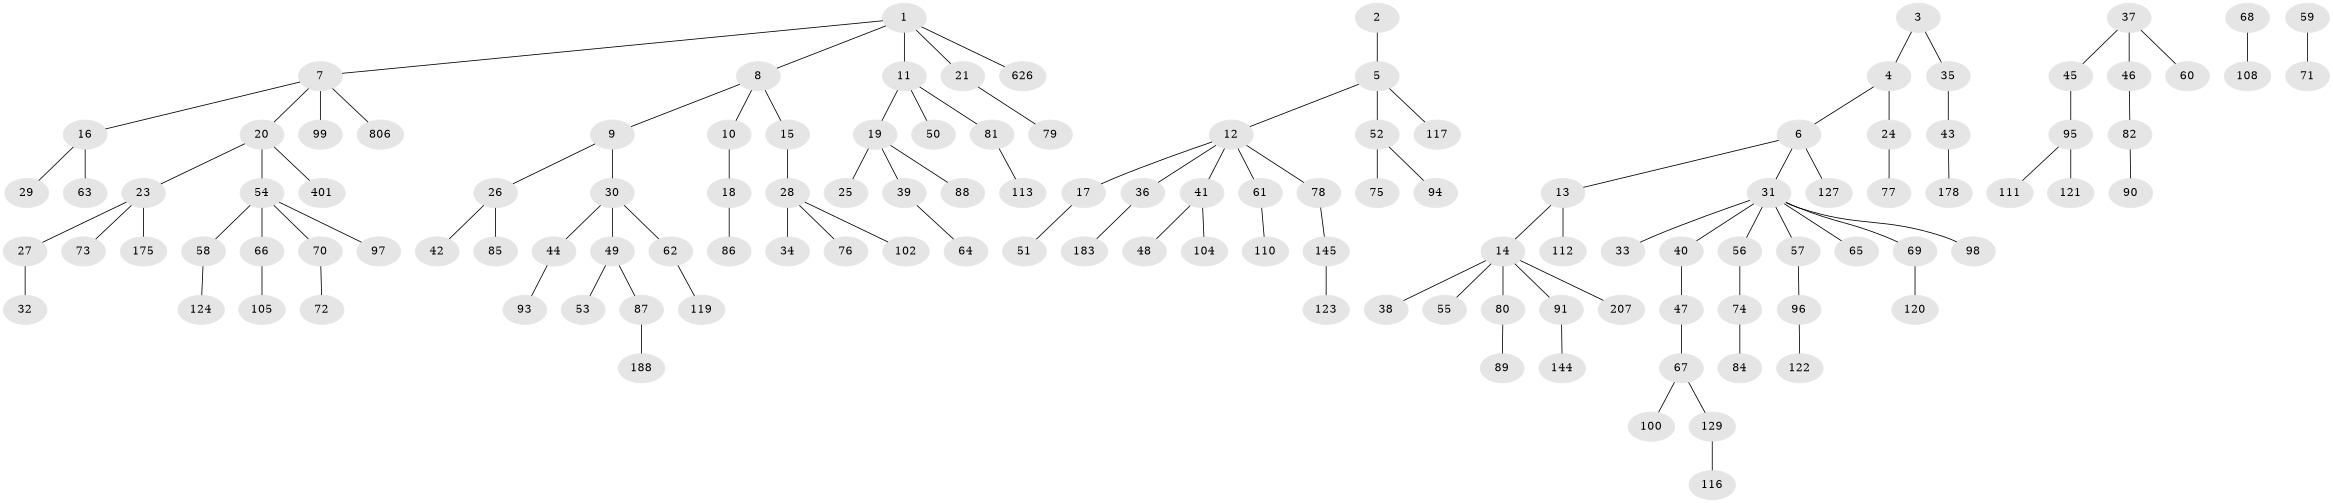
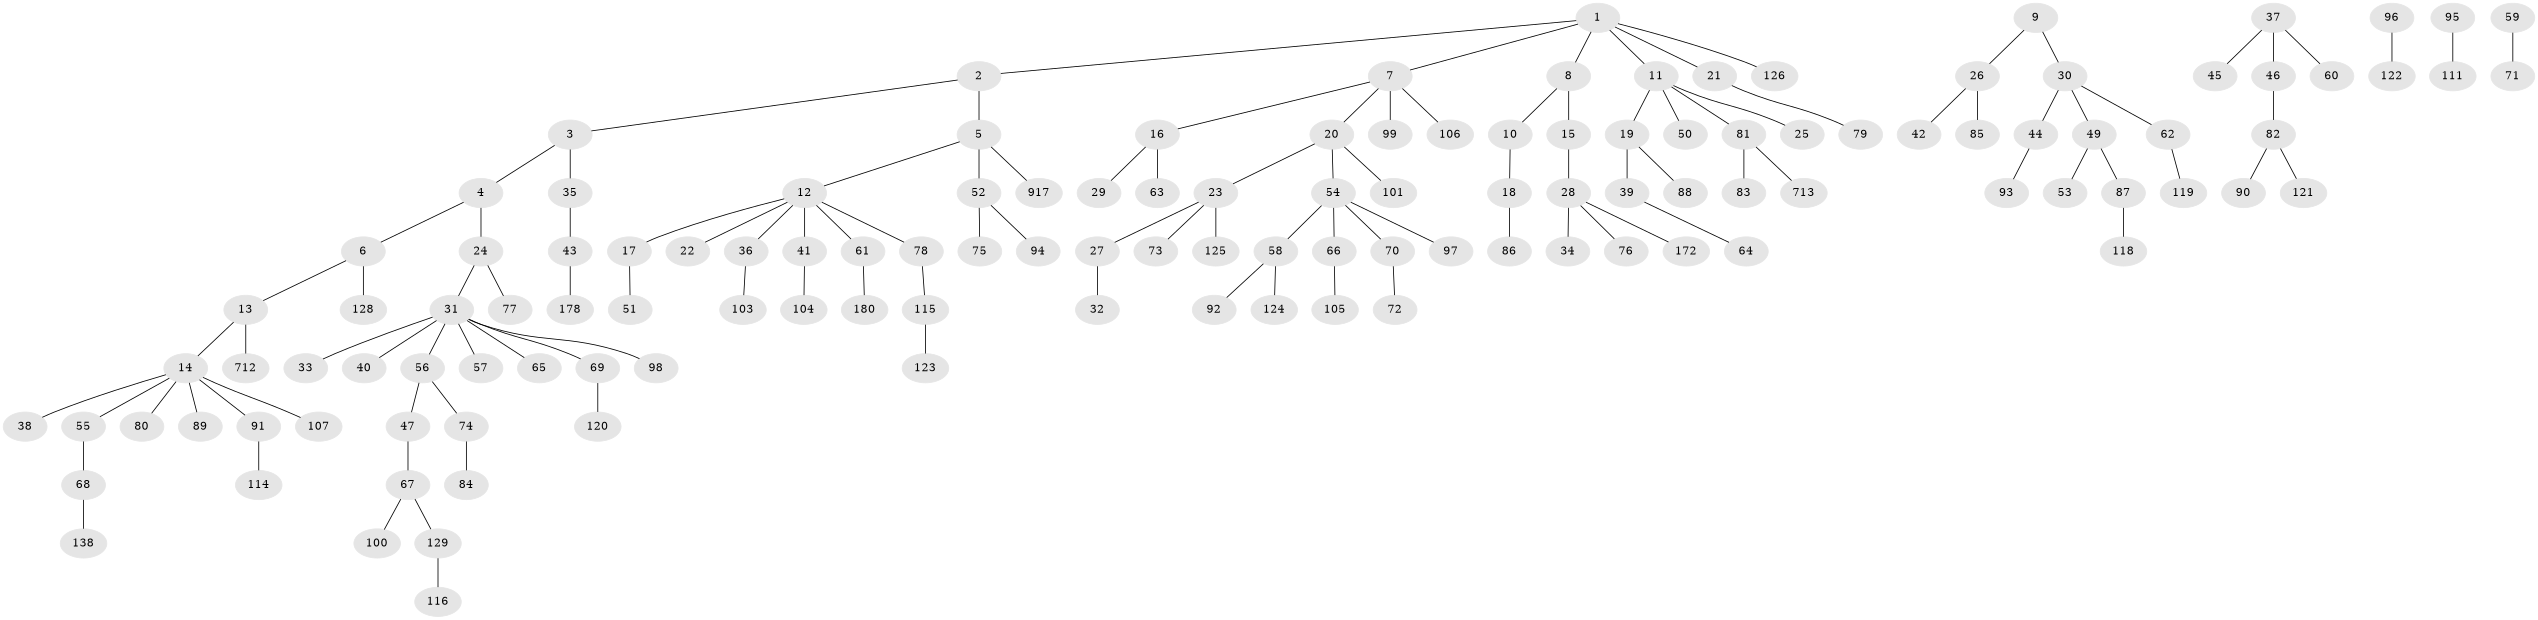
edge "1" -- "2": added
node "626": label "626" -> "126"
node "108": label "108" -> "138"
edge "8" -- "9": removed
edge "2" -- "3": added
edge "45" -- "95": removed
node "806": label "806" -> "106"
node "117": label "117" -> "917"
edge "19" -- "25": now "11" -- "25"
edge "6" -- "31": now "24" -- "31"
edge "95" -- "121": now "82" -- "121"
node "401": label "401" -> "101"
node "113": label "113" -> "713"
node "83": added
node "127": label "127" -> "128"
node "175": label "175" -> "125"
node "22": added
node "102": label "102" -> "172"
node "183": label "183" -> "103"
node "48": removed
node "110": label "110" -> "180"
node "145": label "145" -> "115"
node "112": label "112" -> "712"
edge "40" -- "47": now "56" -- "47"
edge "57" -- "96": removed
node "92": added
node "207": label "207" -> "107"
edge "80" -- "89": now "14" -- "89"
node "188": label "188" -> "118"
node "144": label "144" -> "114"
edge "55" -- "68": added
